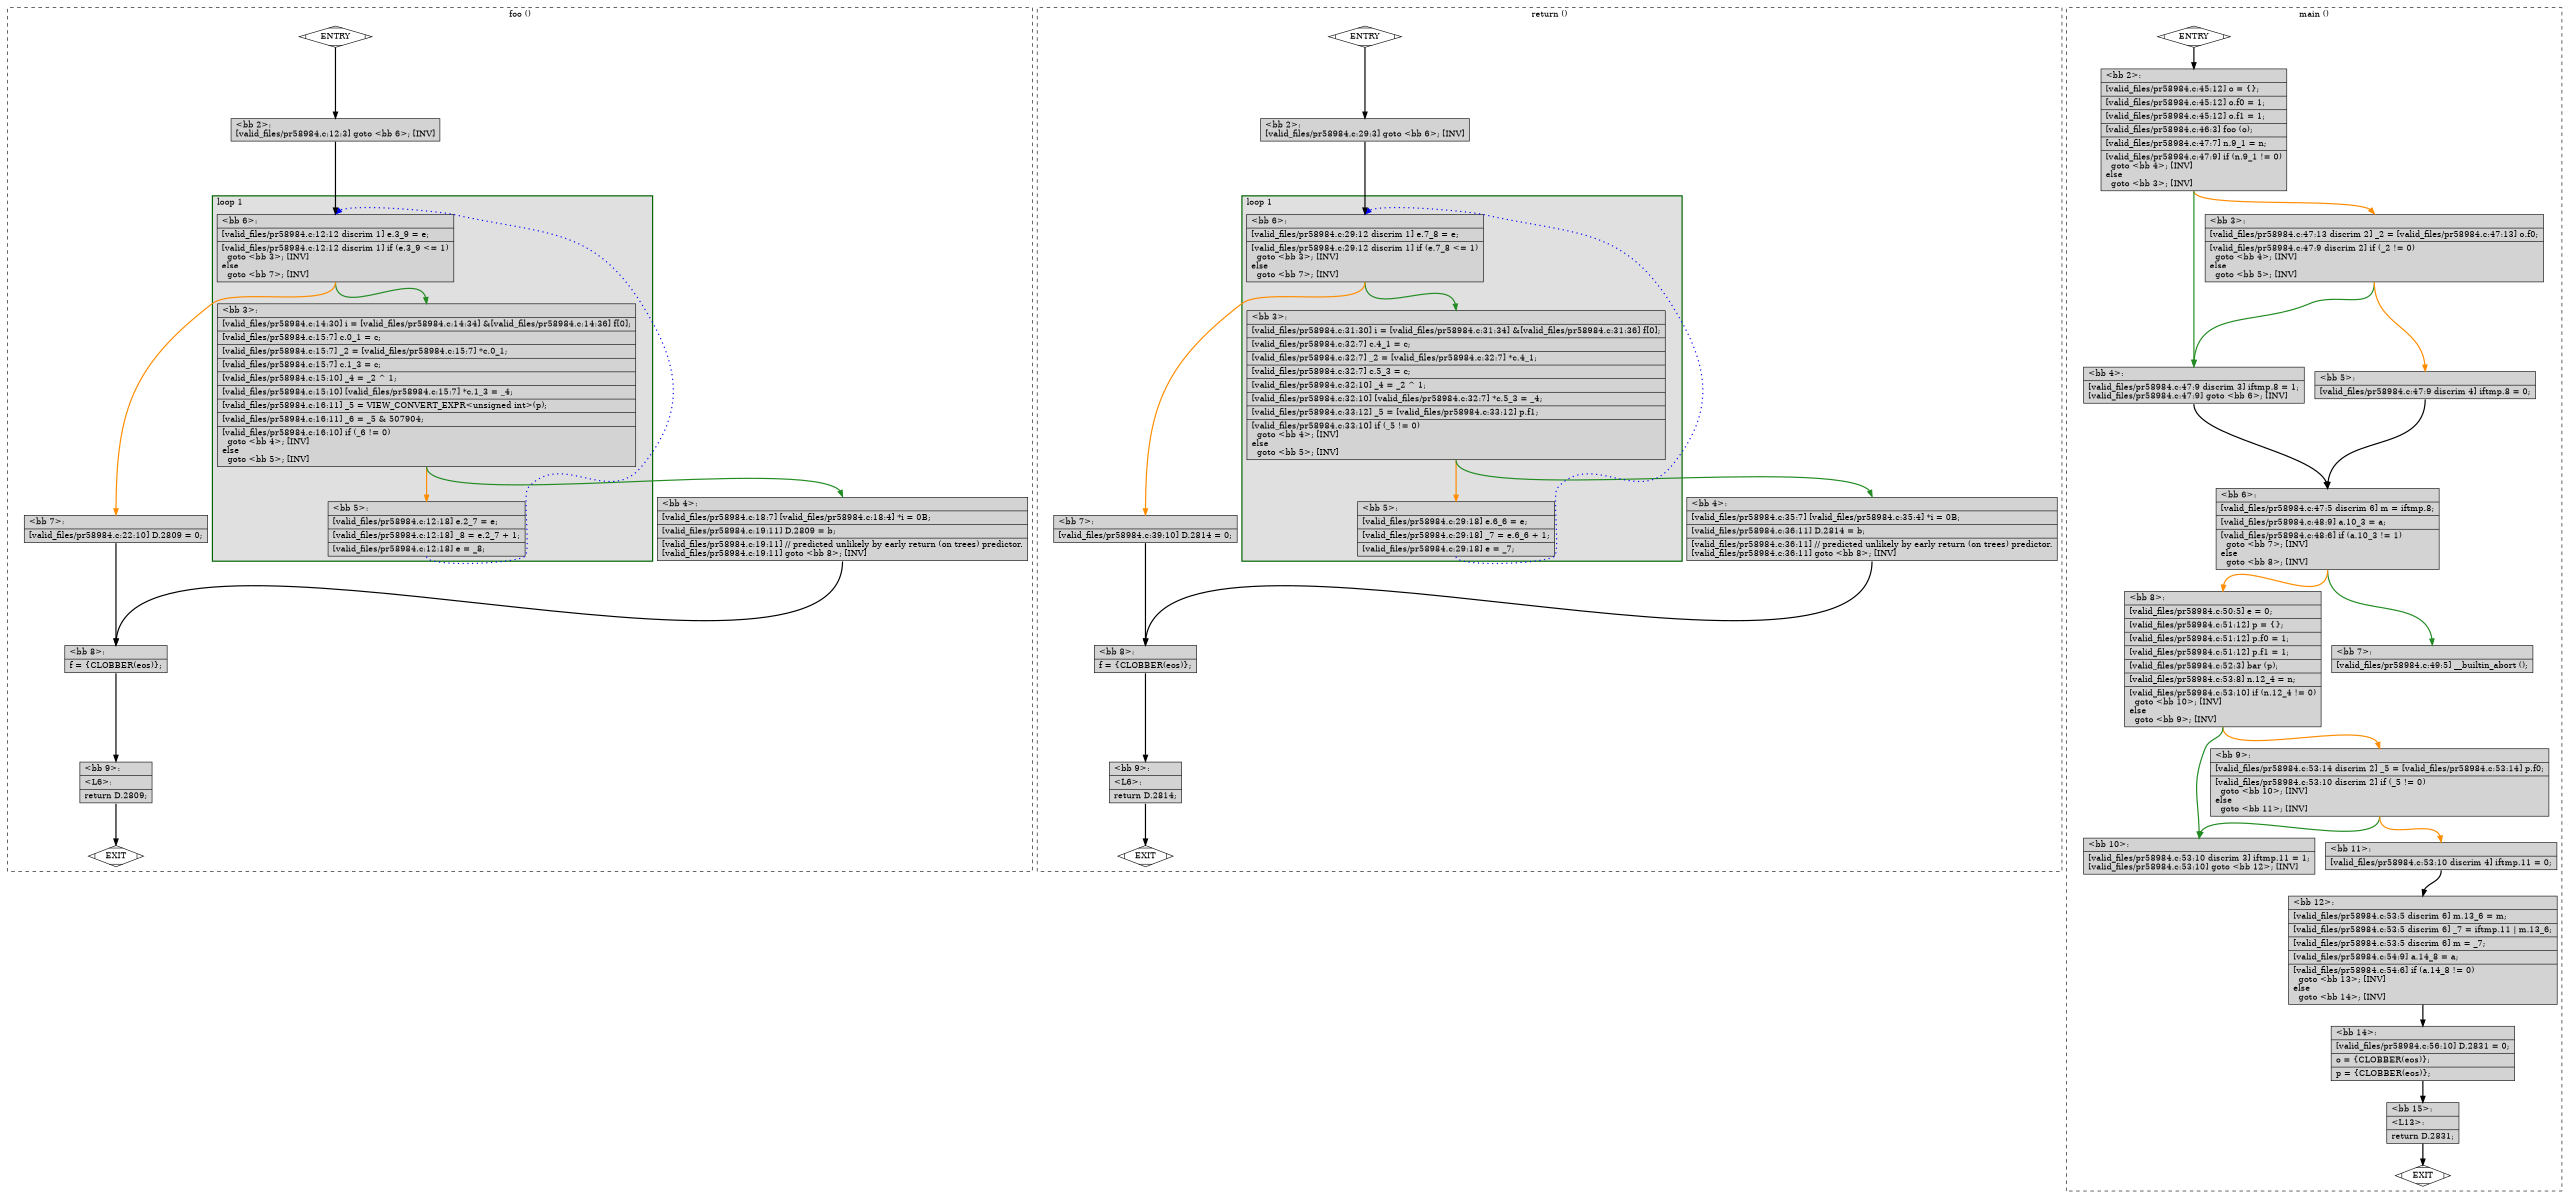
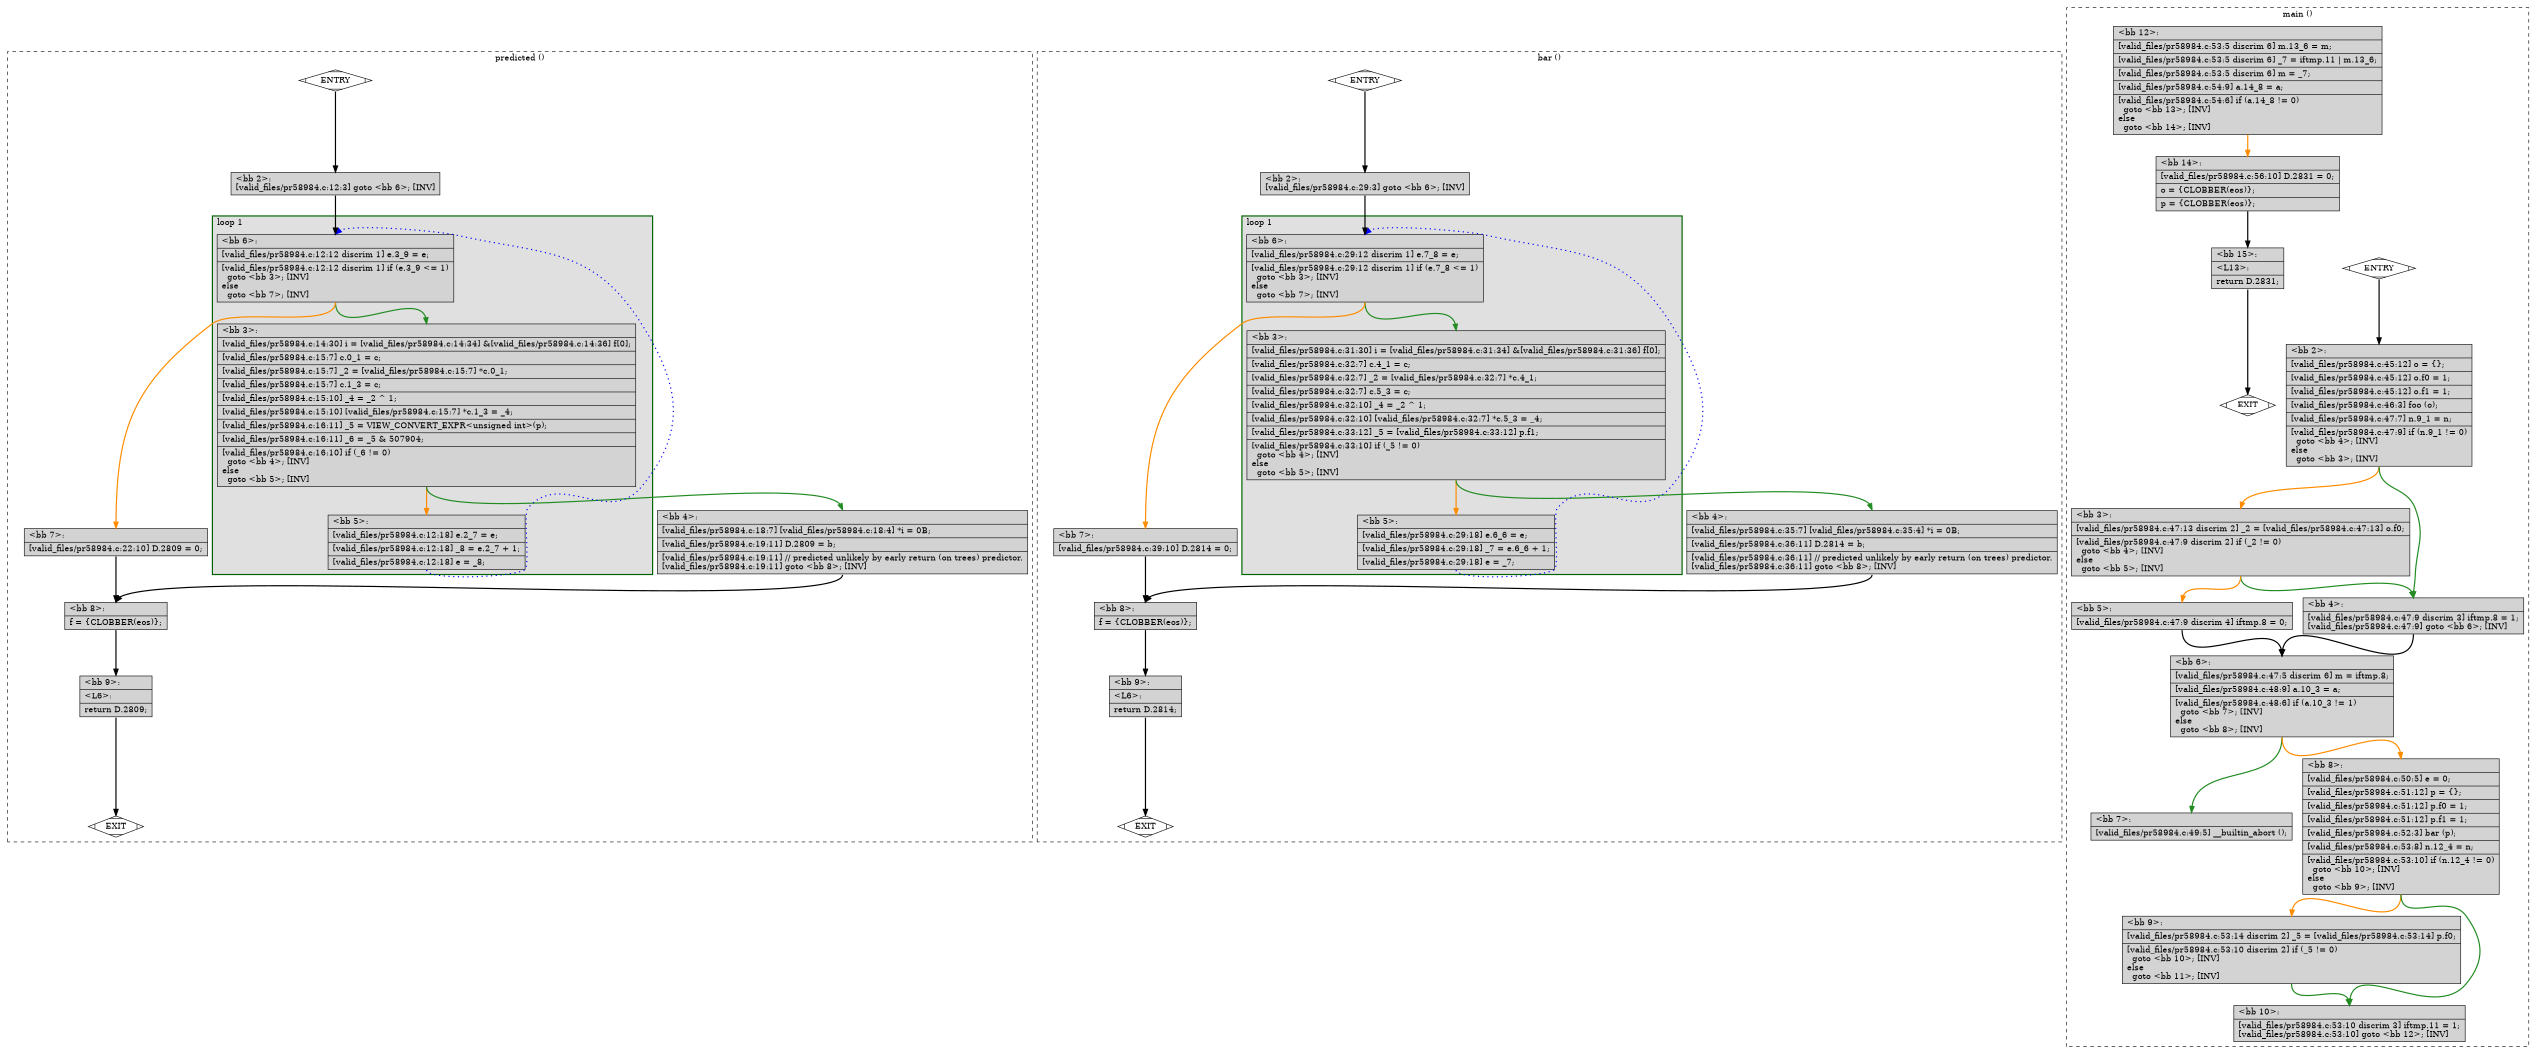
cluster "foo ()": label "foo ()" -> "predicted ()"
cluster "return ()": label "return ()" -> "bar ()"
node "<bb 11>:": removed
edge "<bb 12>:" -> "<bb 14>:": color black -> darkorange
